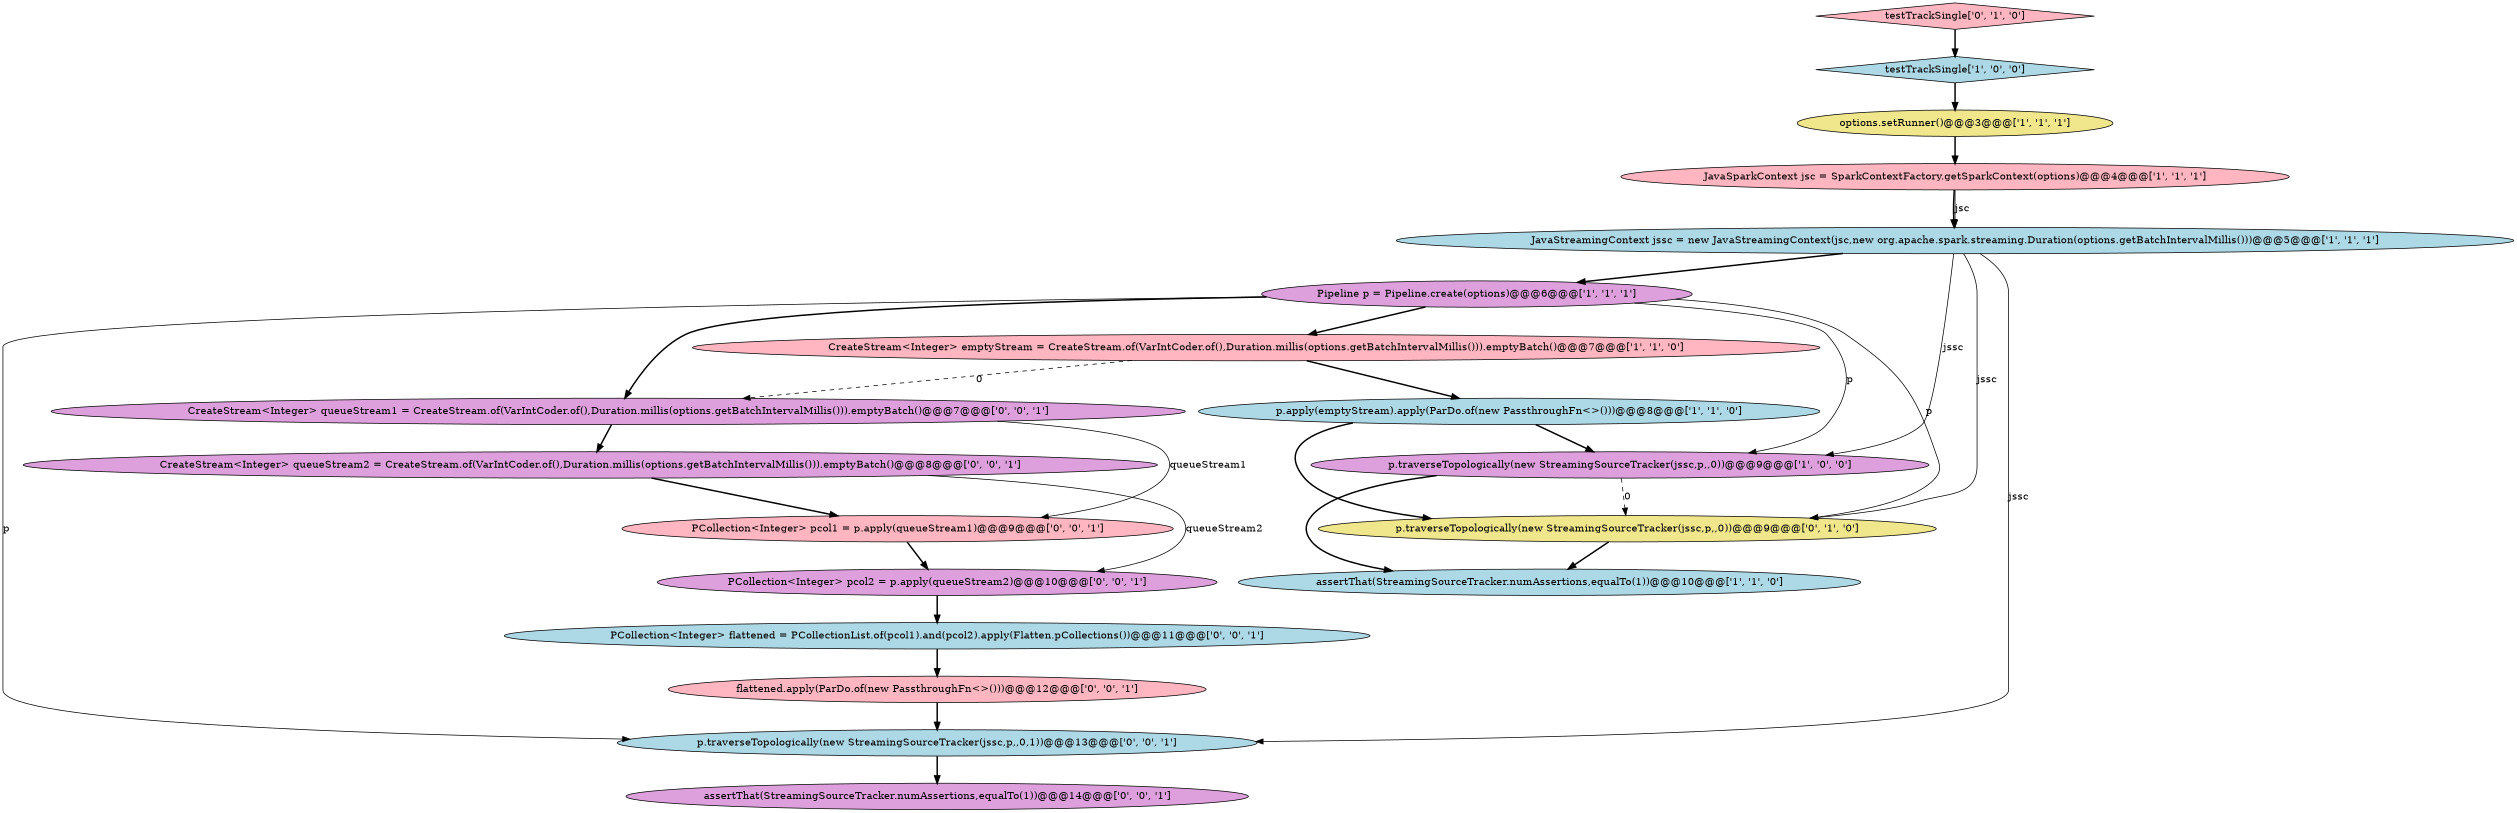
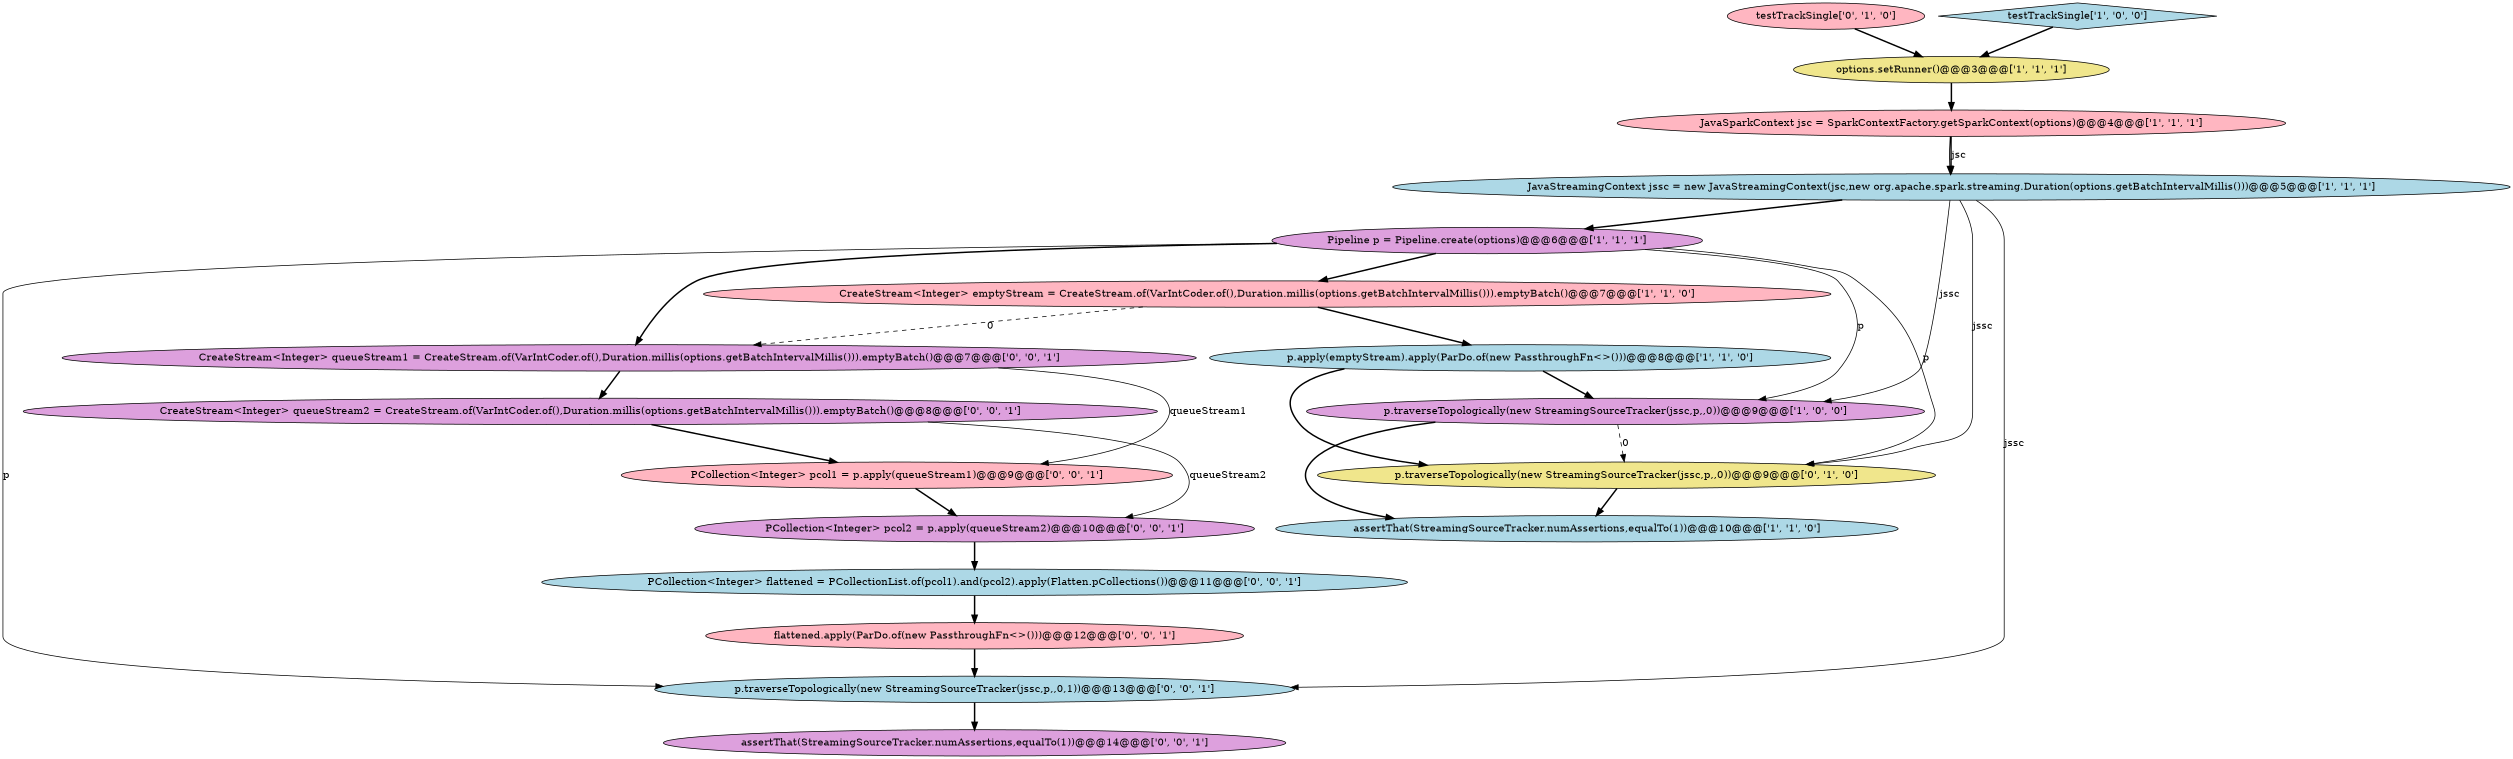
node "testTrackSingle['0', '1', '0']": shape diamond -> ellipse
edge "testTrackSingle['0', '1', '0']" -> "testTrackSingle['1', '0', '0']": now "testTrackSingle['0', '1', '0']" -> "options.setRunner()@@@3@@@['1', '1', '1']"
